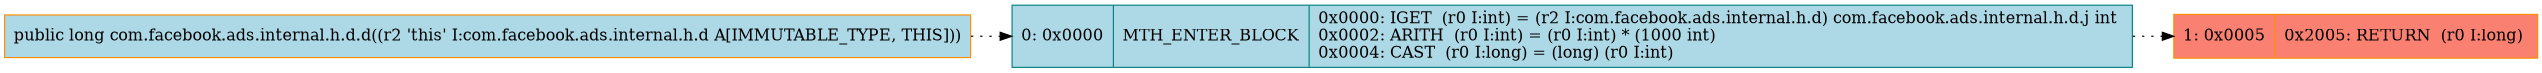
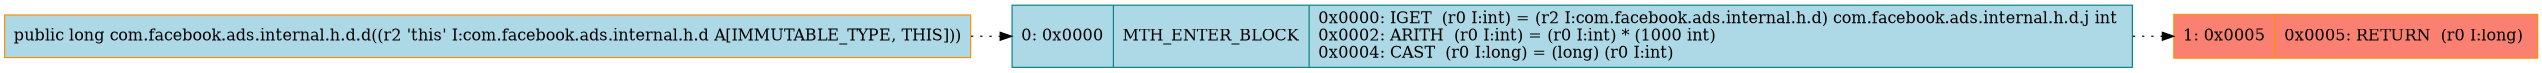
node "1: 0x0005": text "0x2005: RETURN  (r0 I:long)" -> "0x0005: RETURN  (r0 I:long)"
